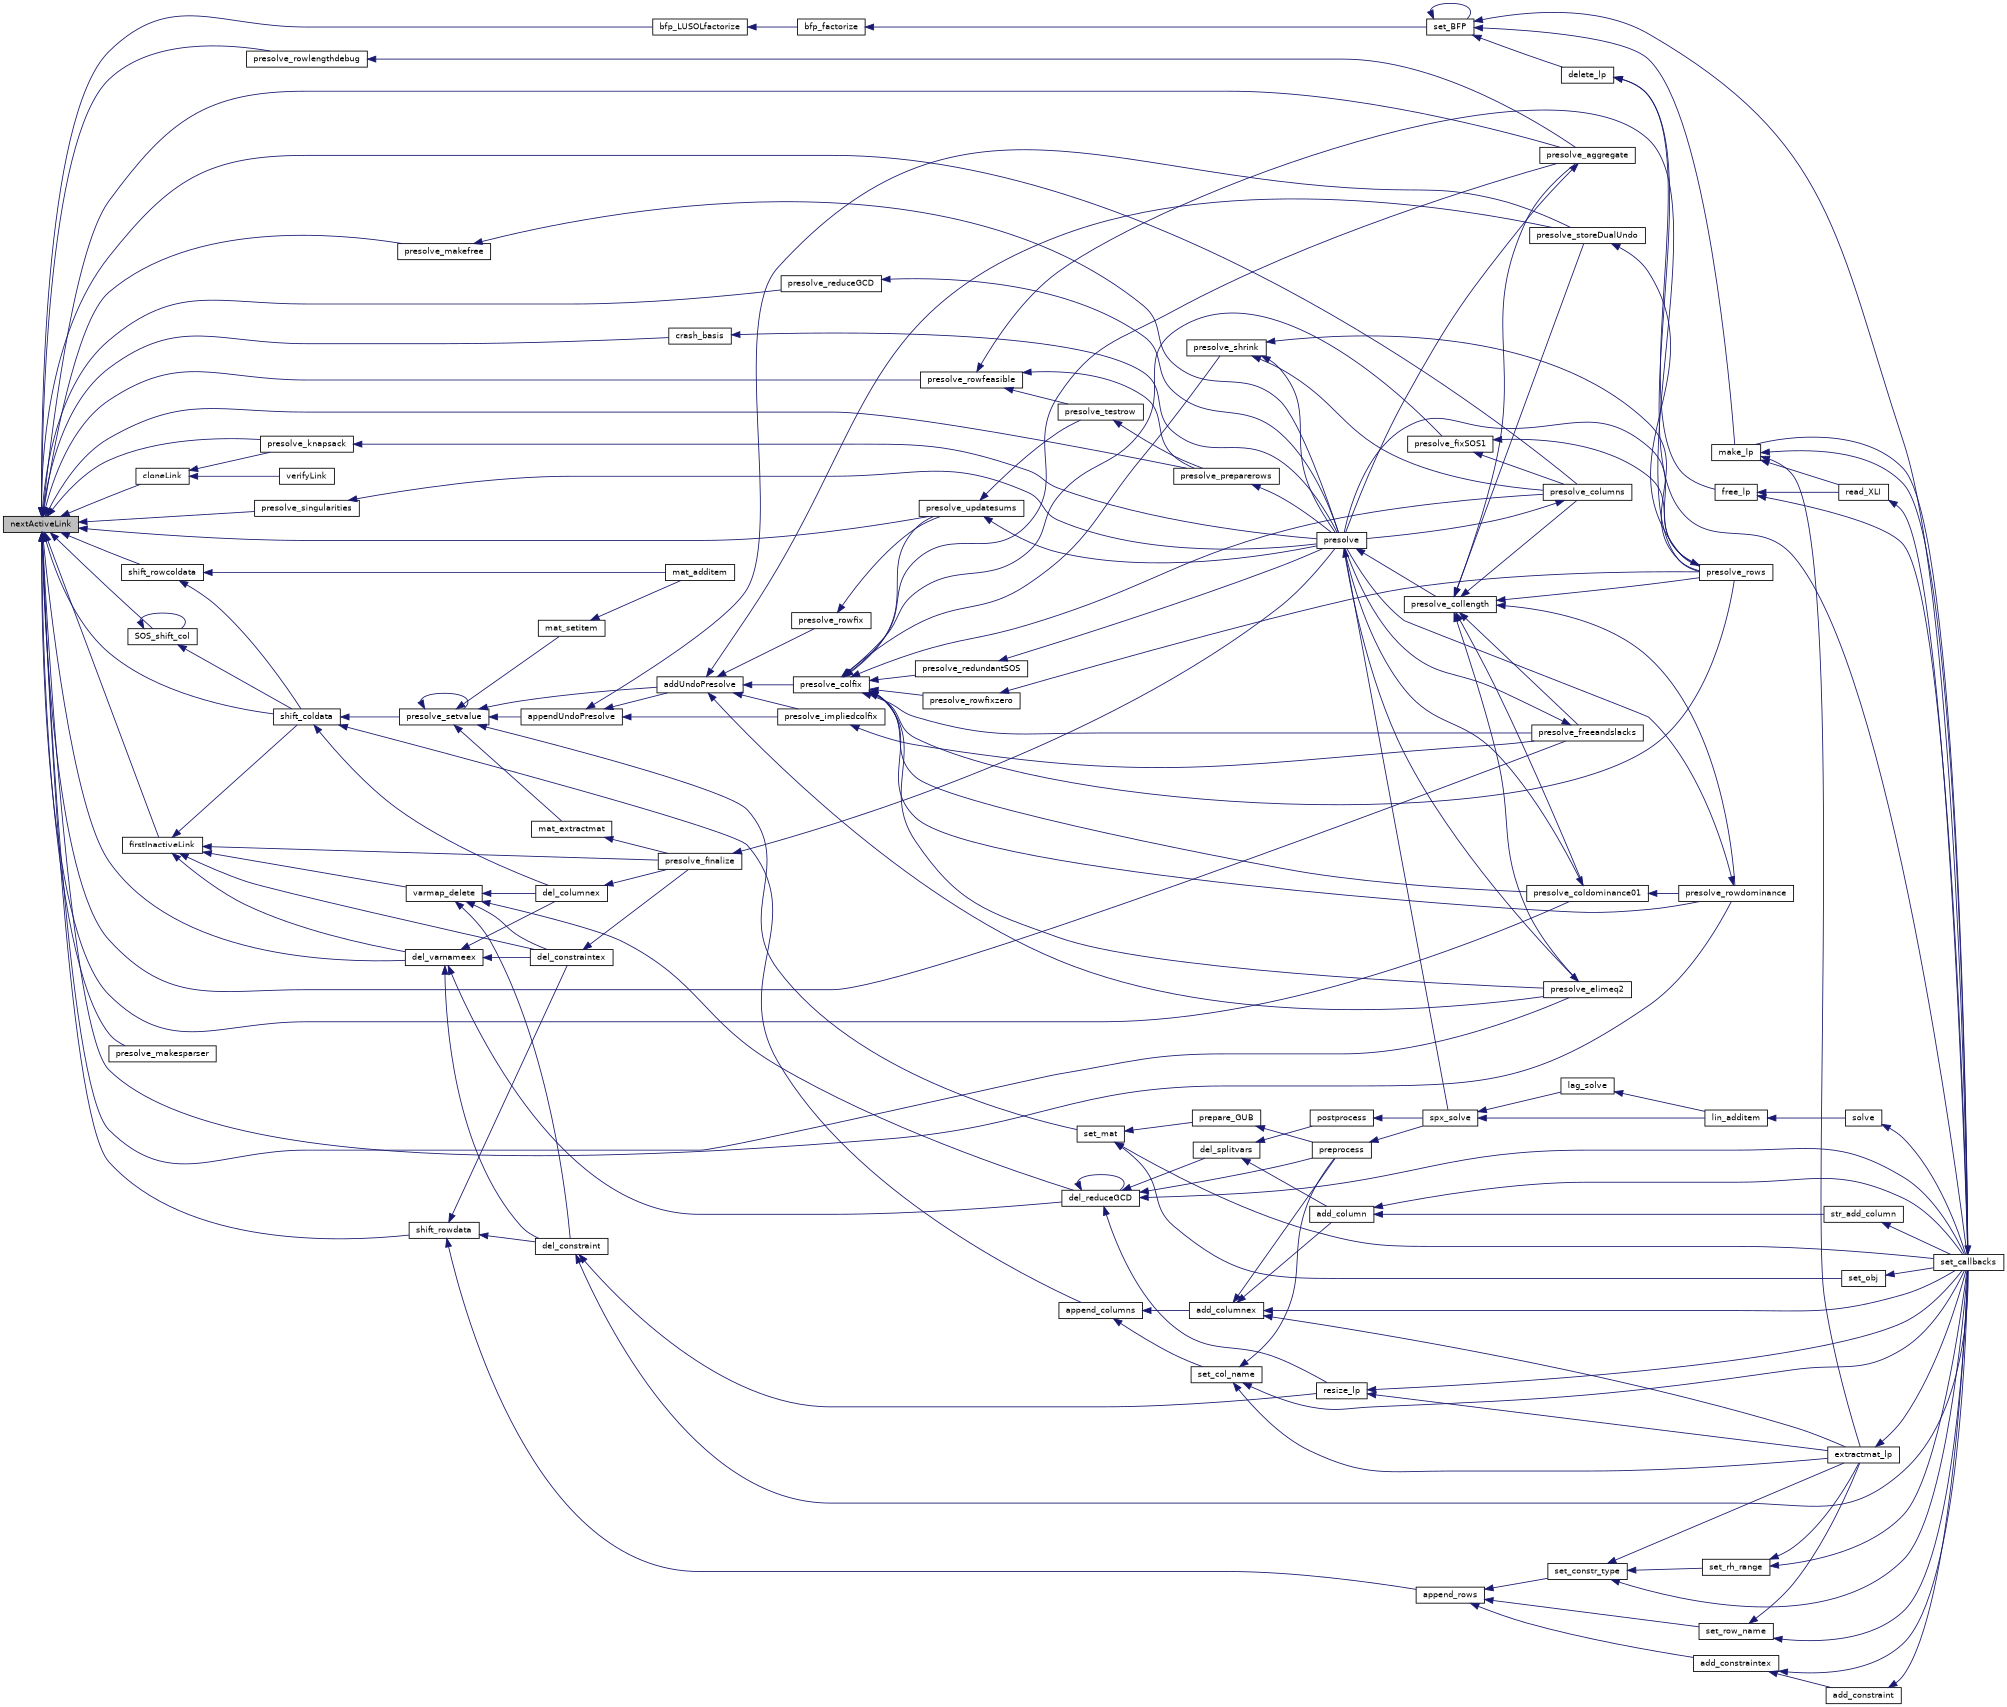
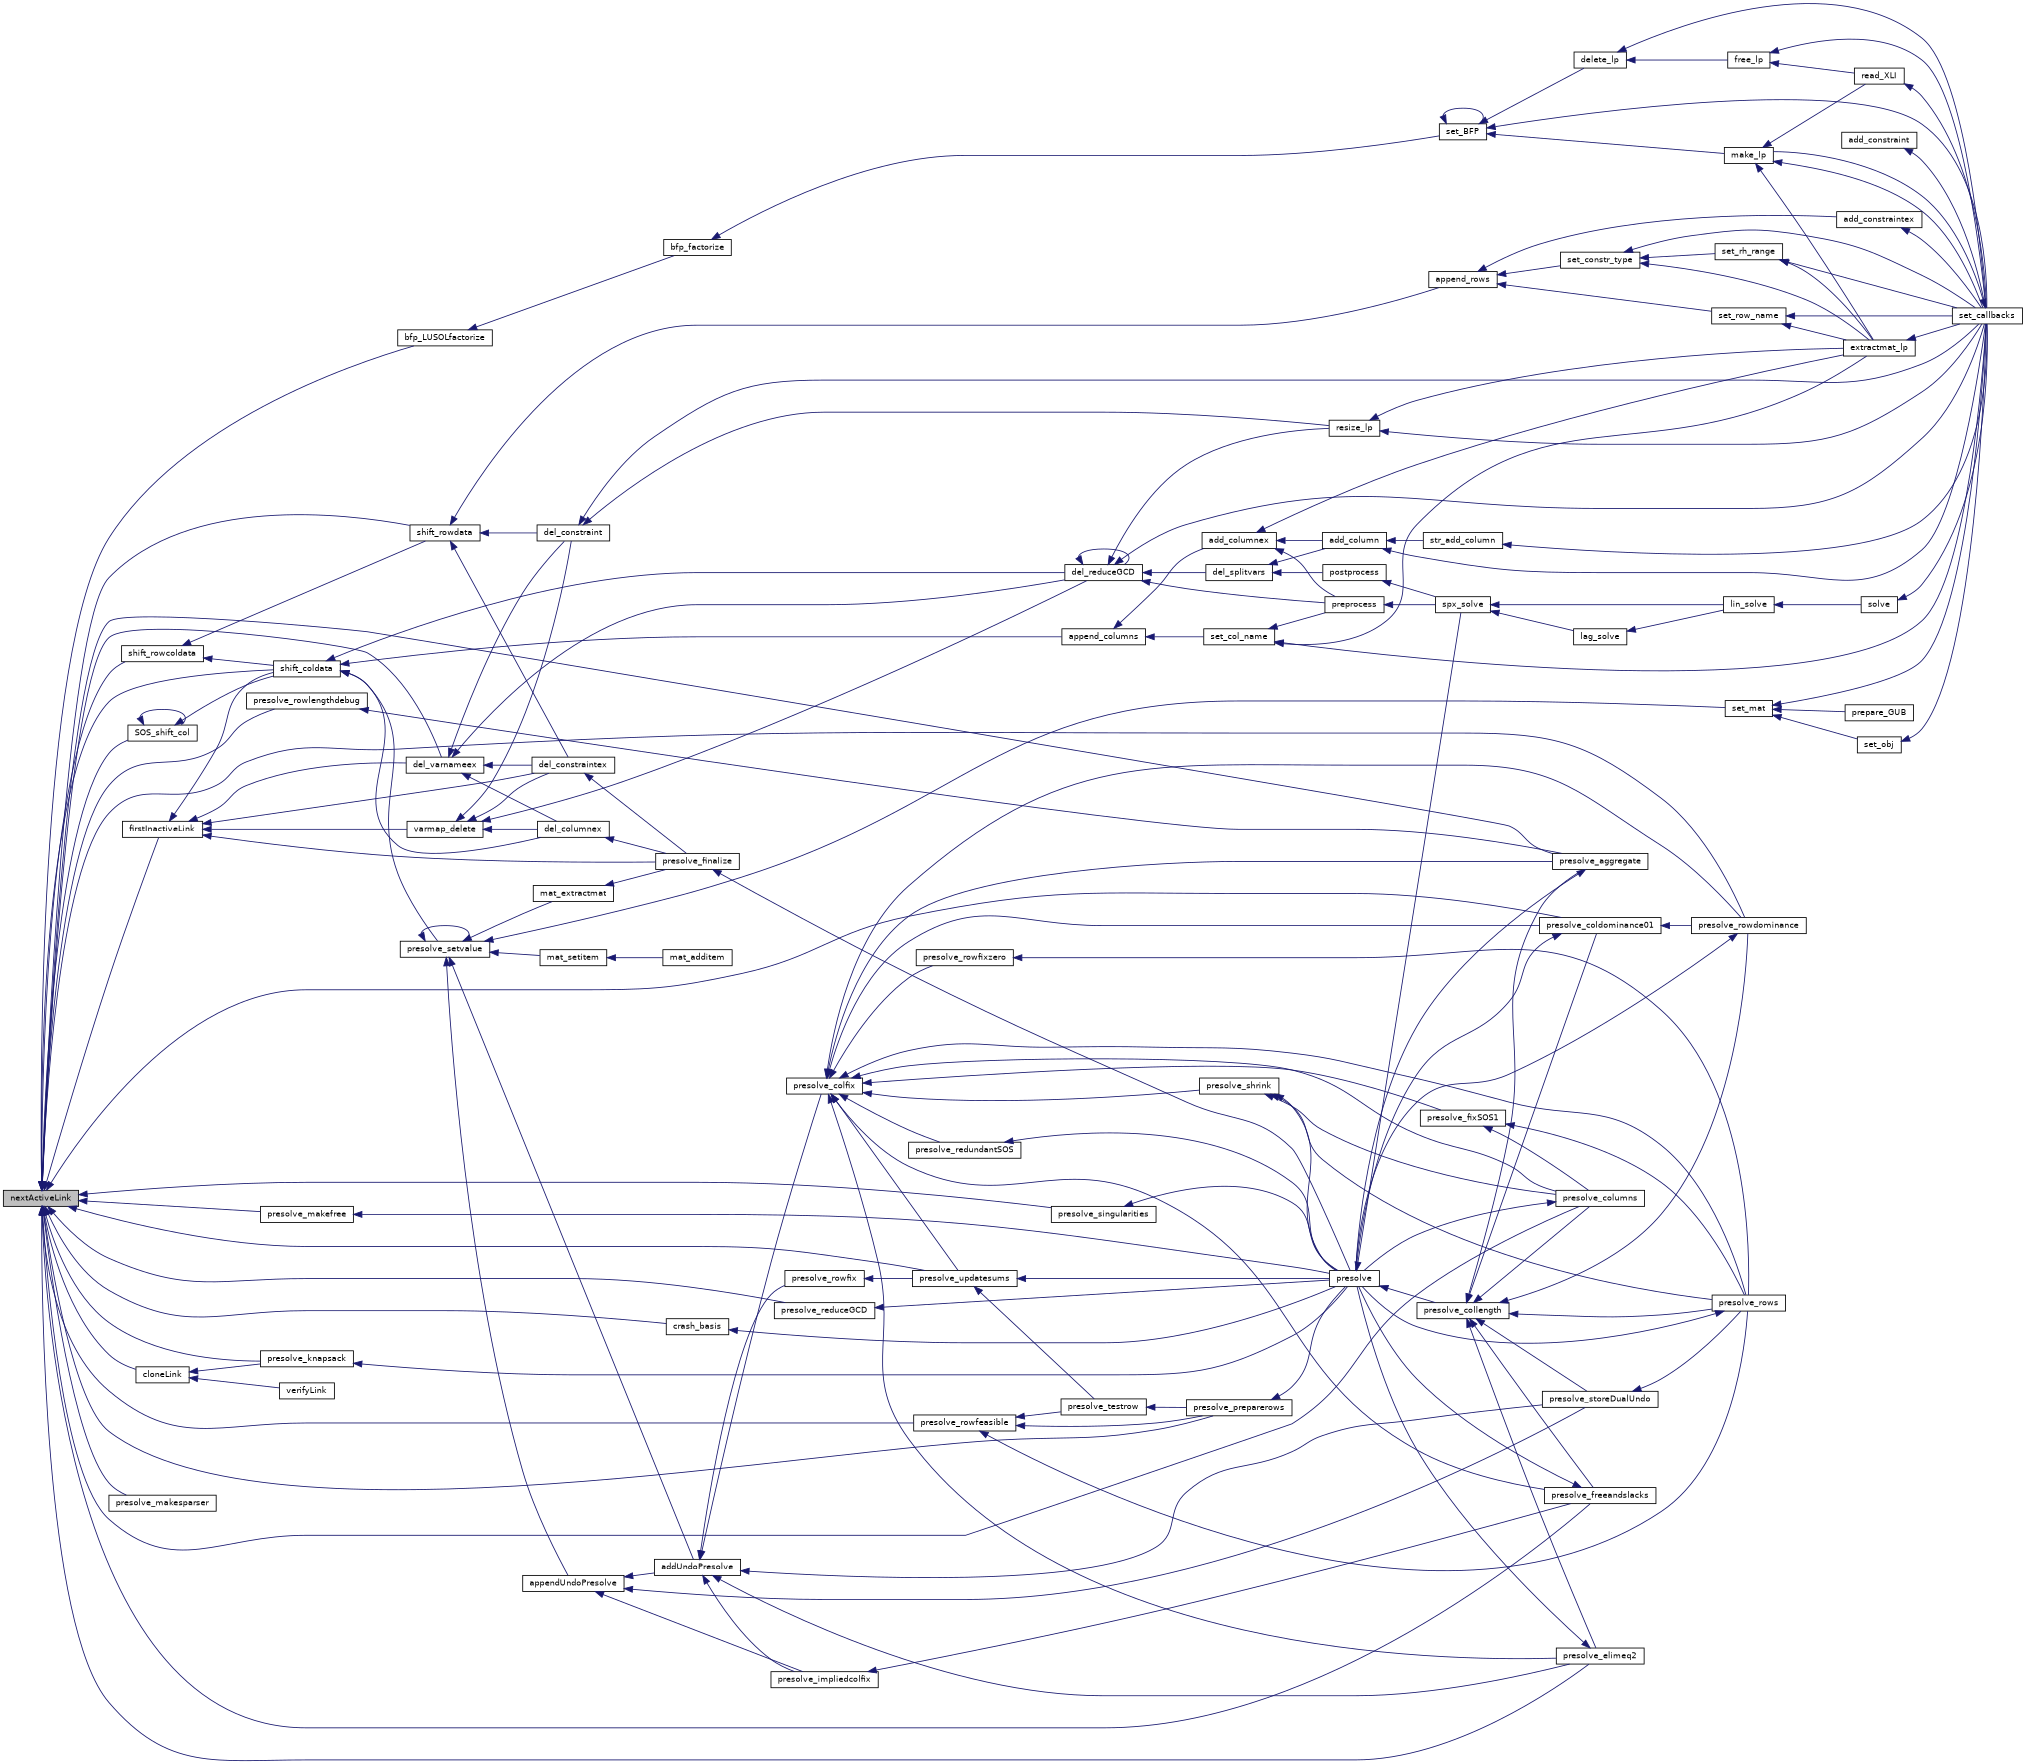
edge "mat_additem" -> "shift_rowcoldata": now "shift_rowdata" -> "shift_rowcoldata"
edge "del_reduceGCD" -> "shift_coldata": added
node "lin_additem": label "lin_additem" -> "lin_solve"
edge "preprocess" -> "prepare_GUB": removed
edge "set_callbacks" -> "add_columnex": removed
edge "add_constraint" -> "add_constraintex": removed
